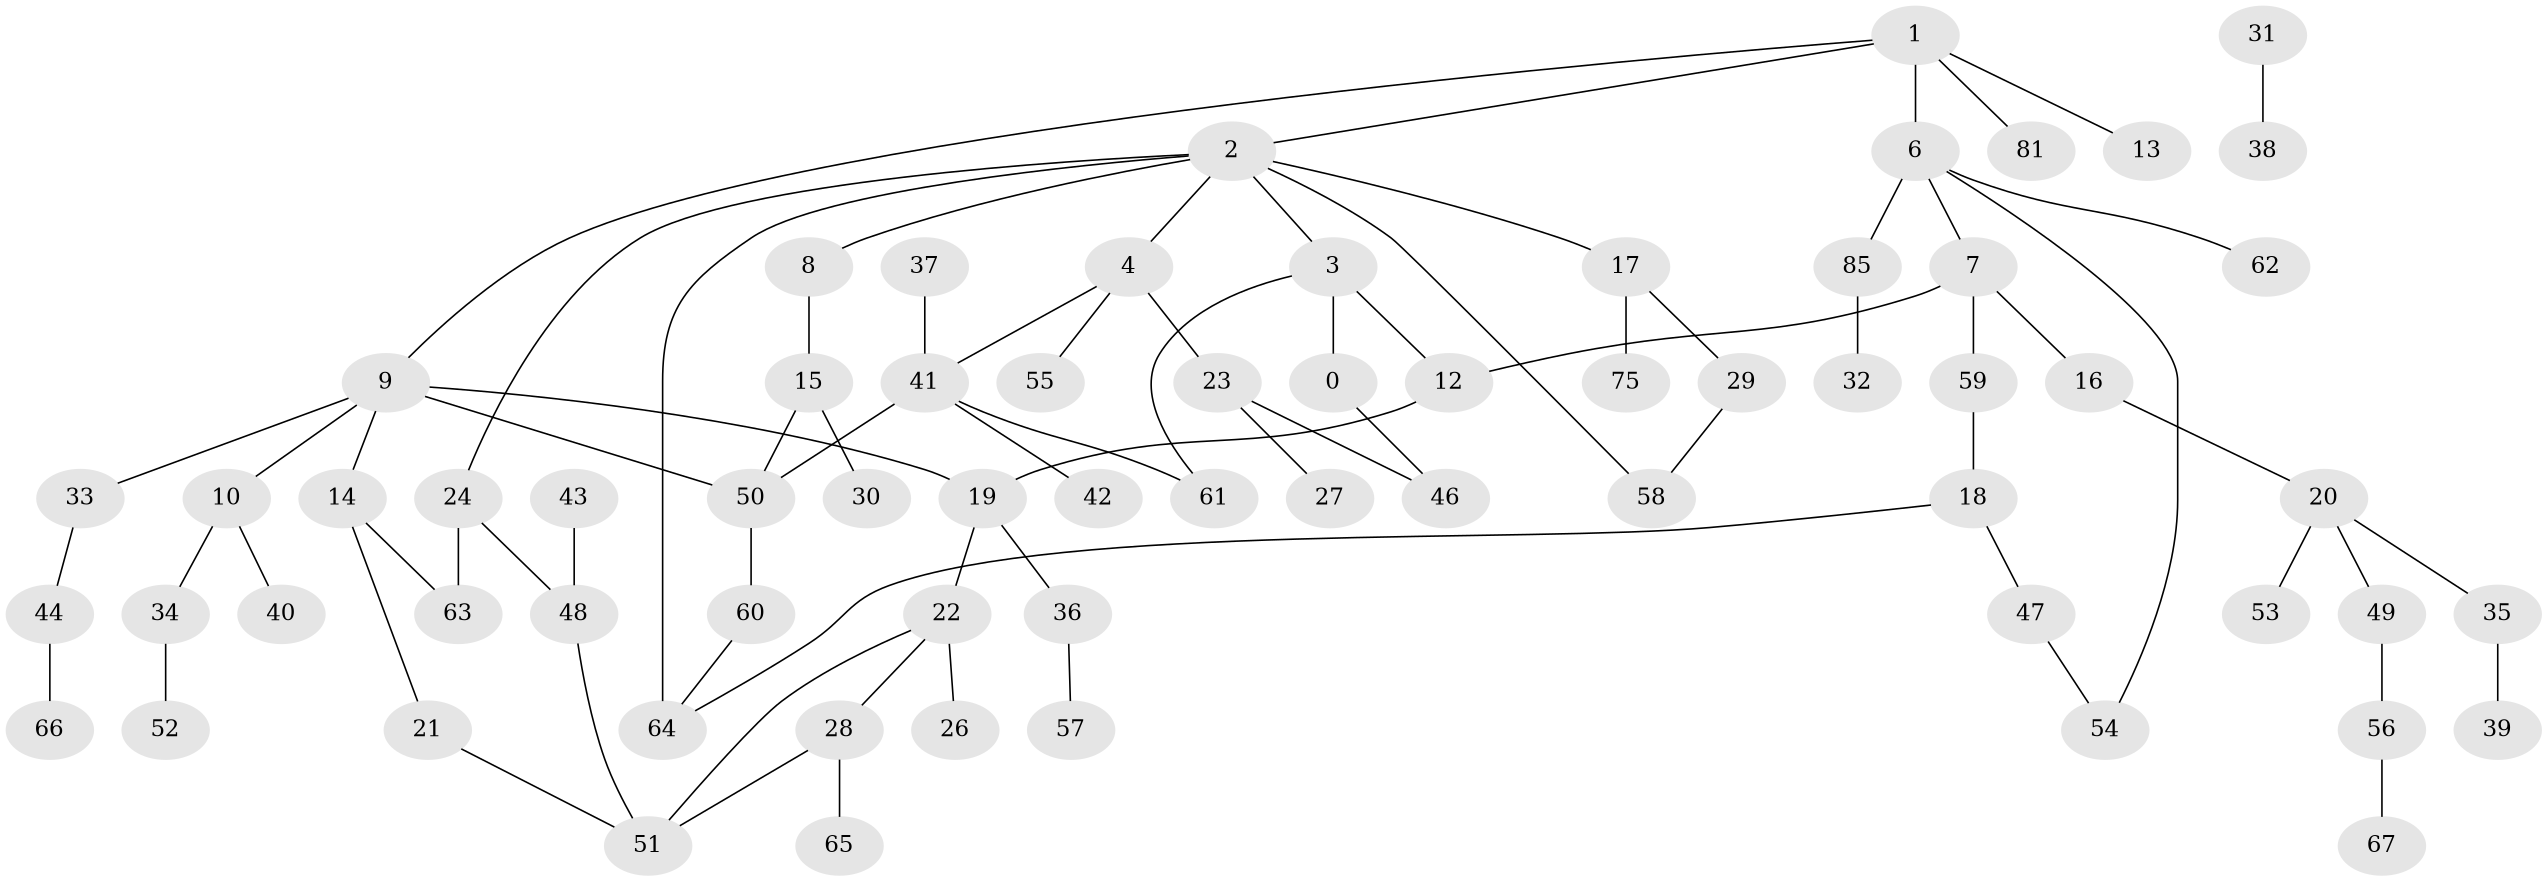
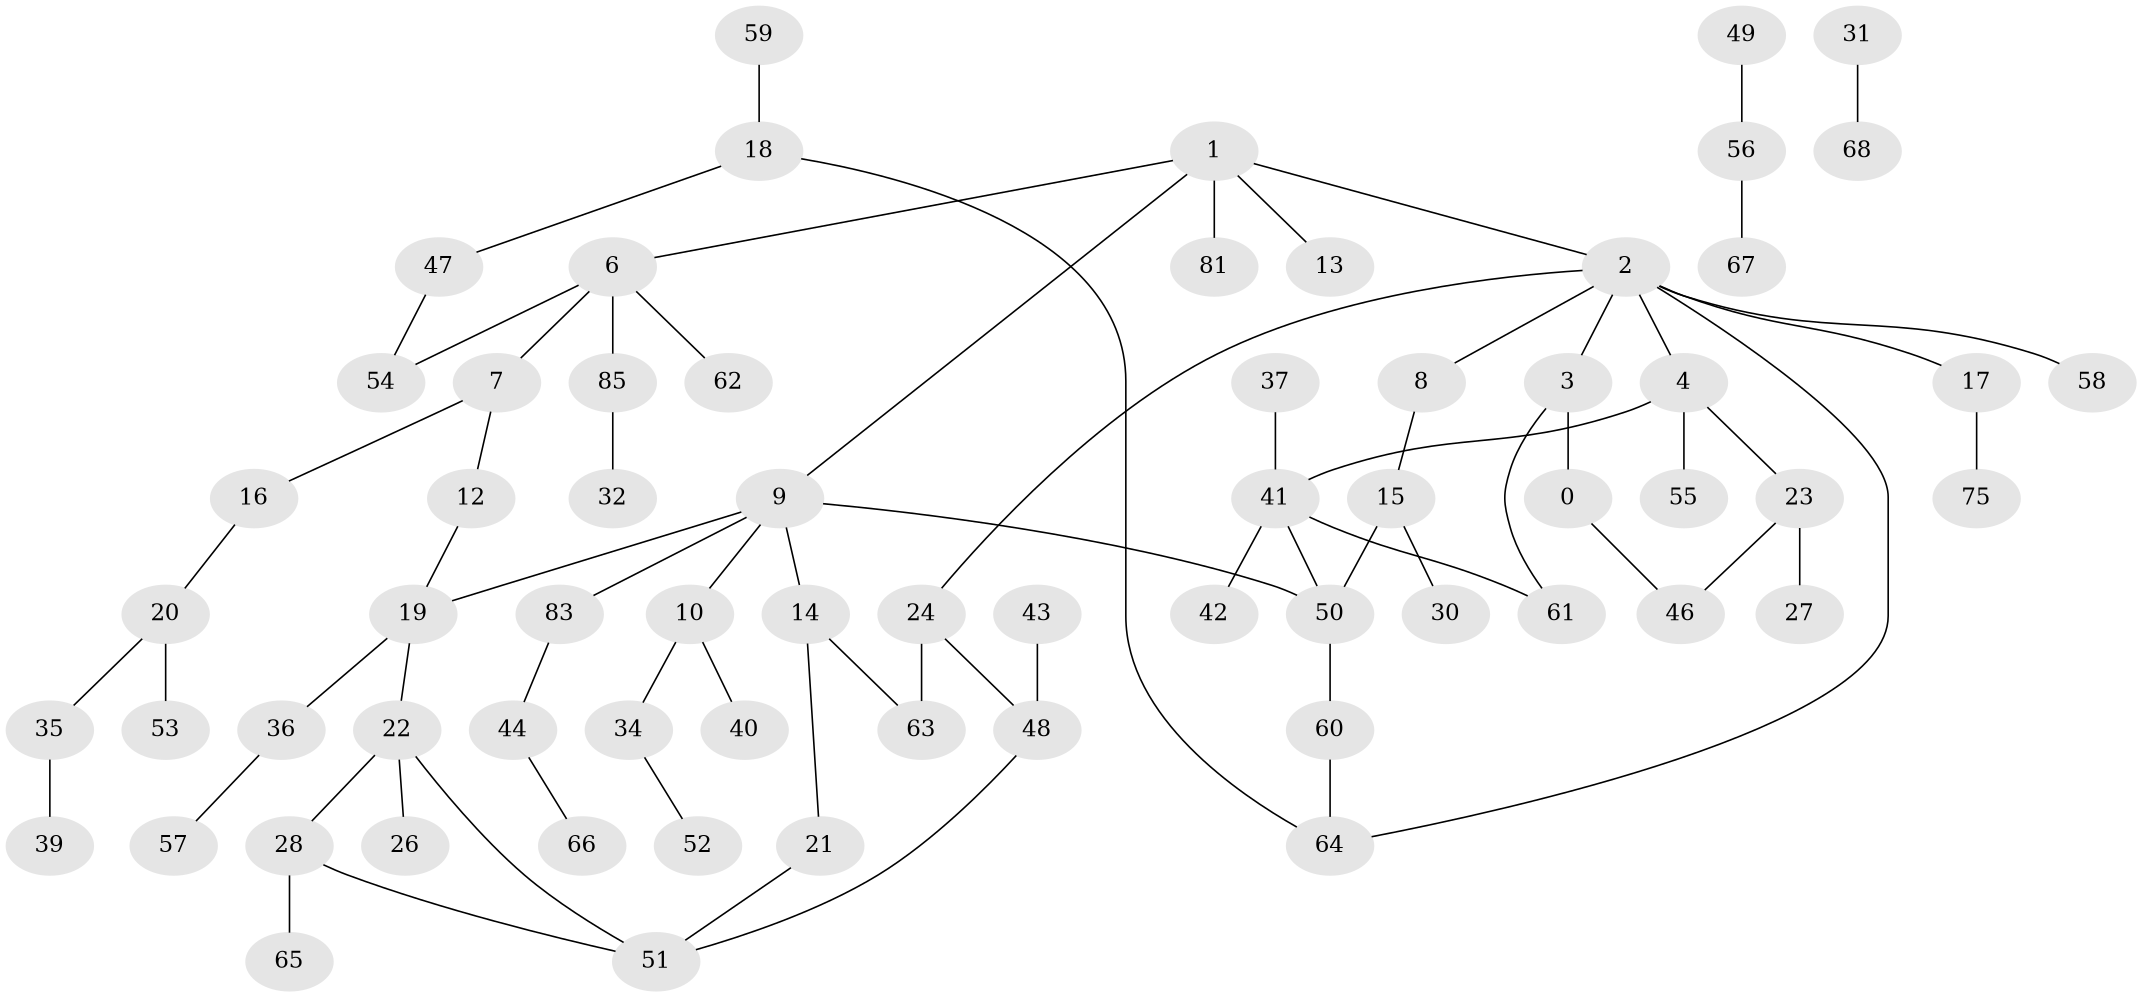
node "38": label "38" -> "68"
edge "3" -- "12": removed
edge "7" -- "59": removed
node "29": removed
node "33": label "33" -> "83"
edge "20" -- "49": removed
